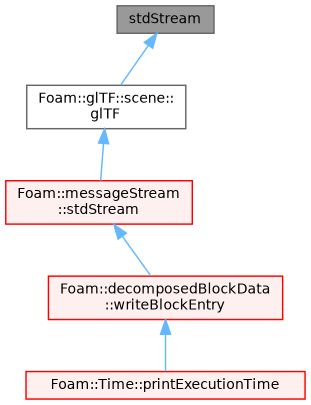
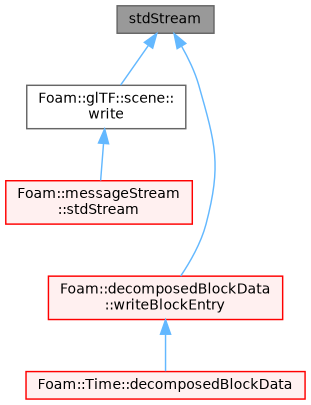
node "Foam::glTF::scene:: glTF": label "Foam::glTF::scene:: glTF" -> "Foam::glTF::scene:: write"
edge "Foam::decomposedBlockData ::writeBlockEntry" -> "Foam::messageStream ::stdStream": now "Foam::decomposedBlockData ::writeBlockEntry" -> "stdStream"
node "Foam::Time::printExecutionTime": label "Foam::Time::printExecutionTime" -> "Foam::Time::decomposedBlockData"
